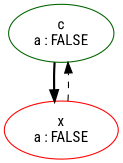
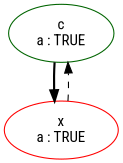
node "c a : FALSE": label "c a : FALSE" -> "c a : TRUE"
node "x a : FALSE": label "x a : FALSE" -> "x a : TRUE"
